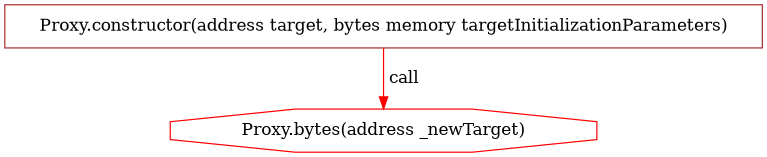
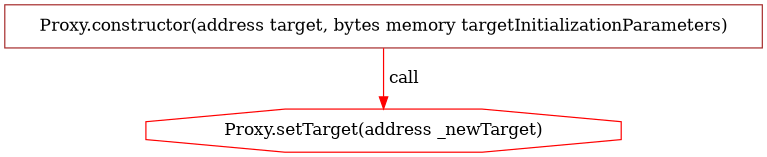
node "Proxy.bytes(address _newTarget)": label "Proxy.bytes(address _newTarget)" -> "Proxy.setTarget(address _newTarget)"
